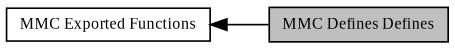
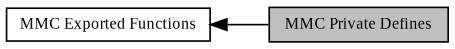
node "MMC Defines Defines": label "MMC Defines Defines" -> "MMC Private Defines"
